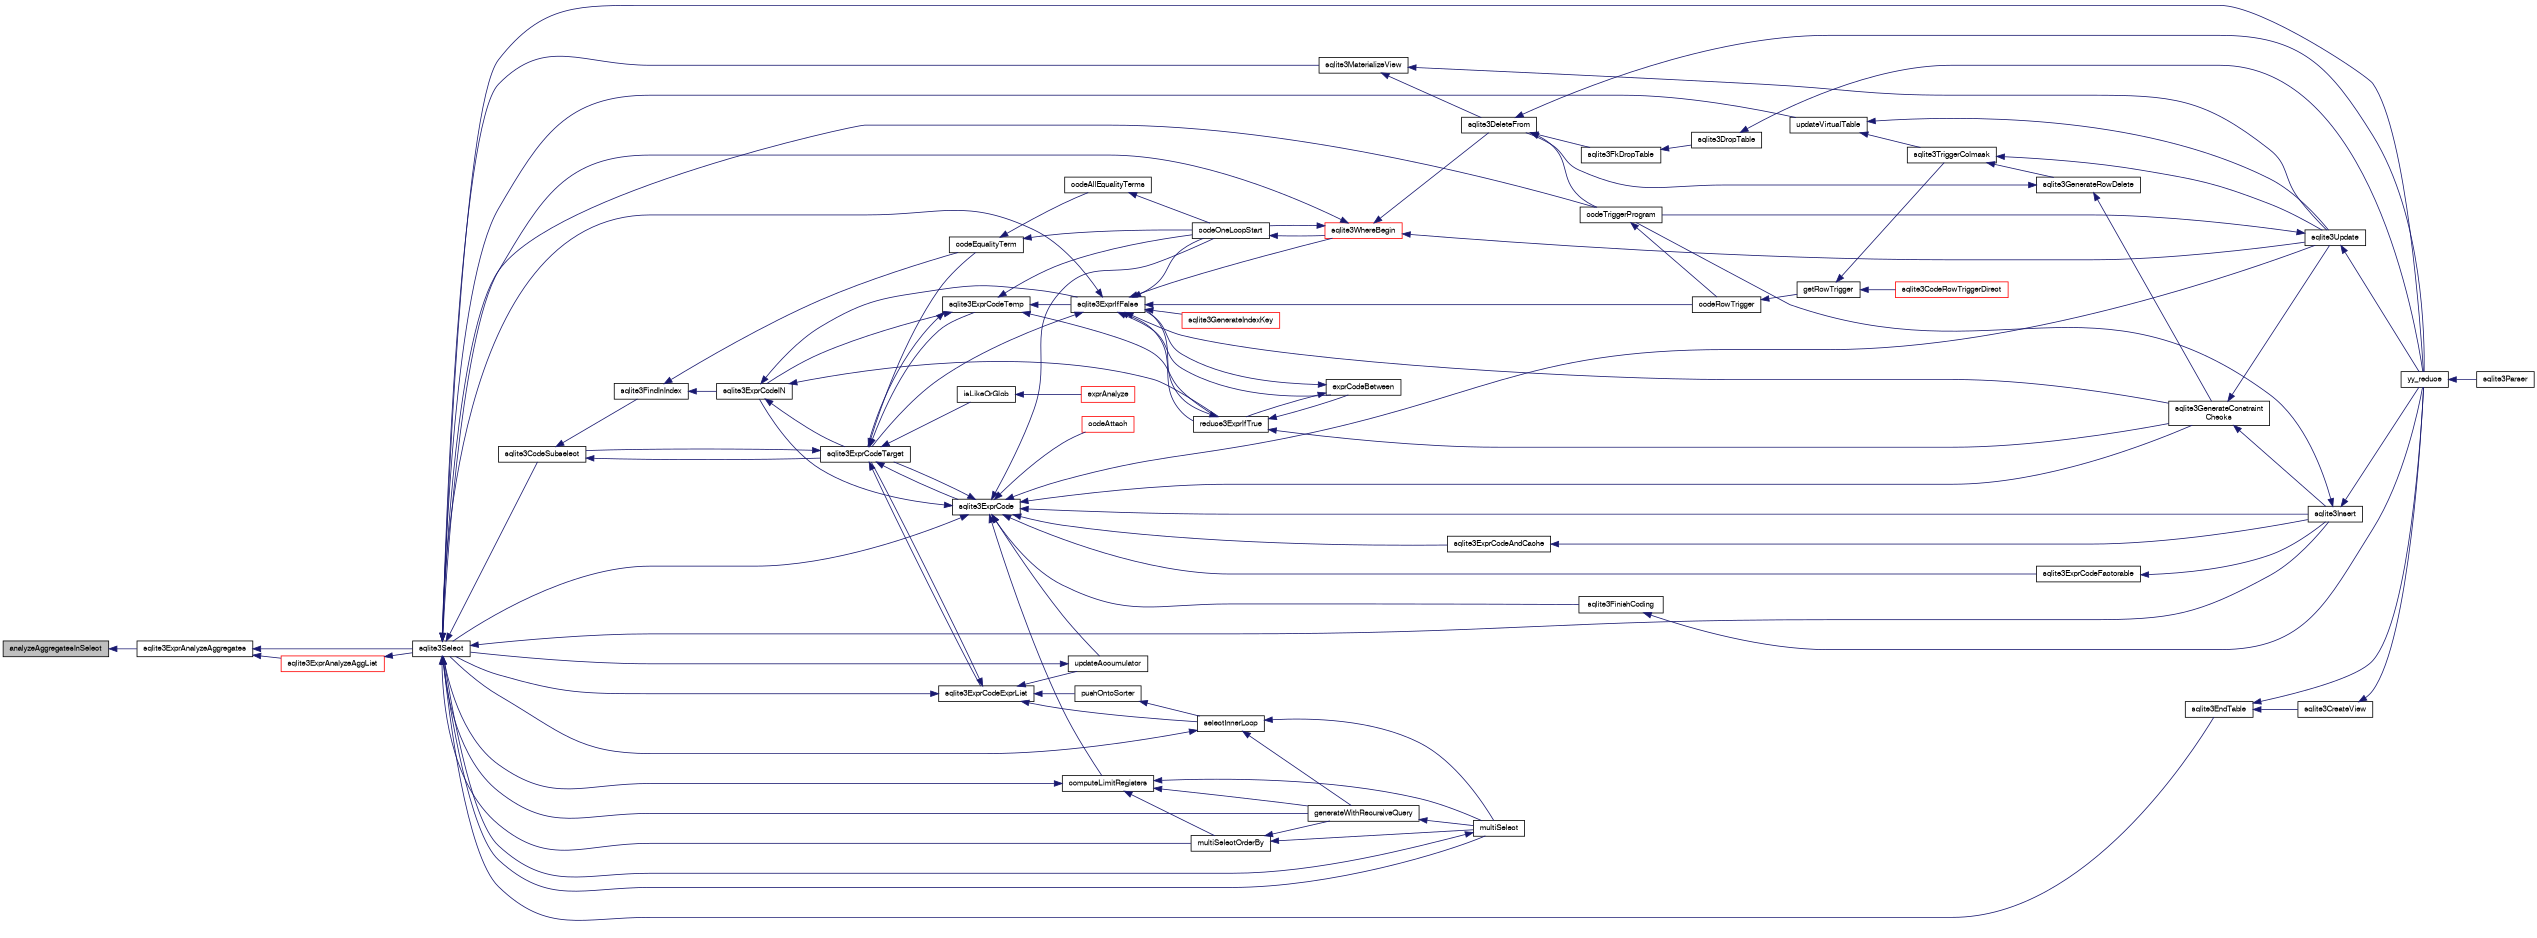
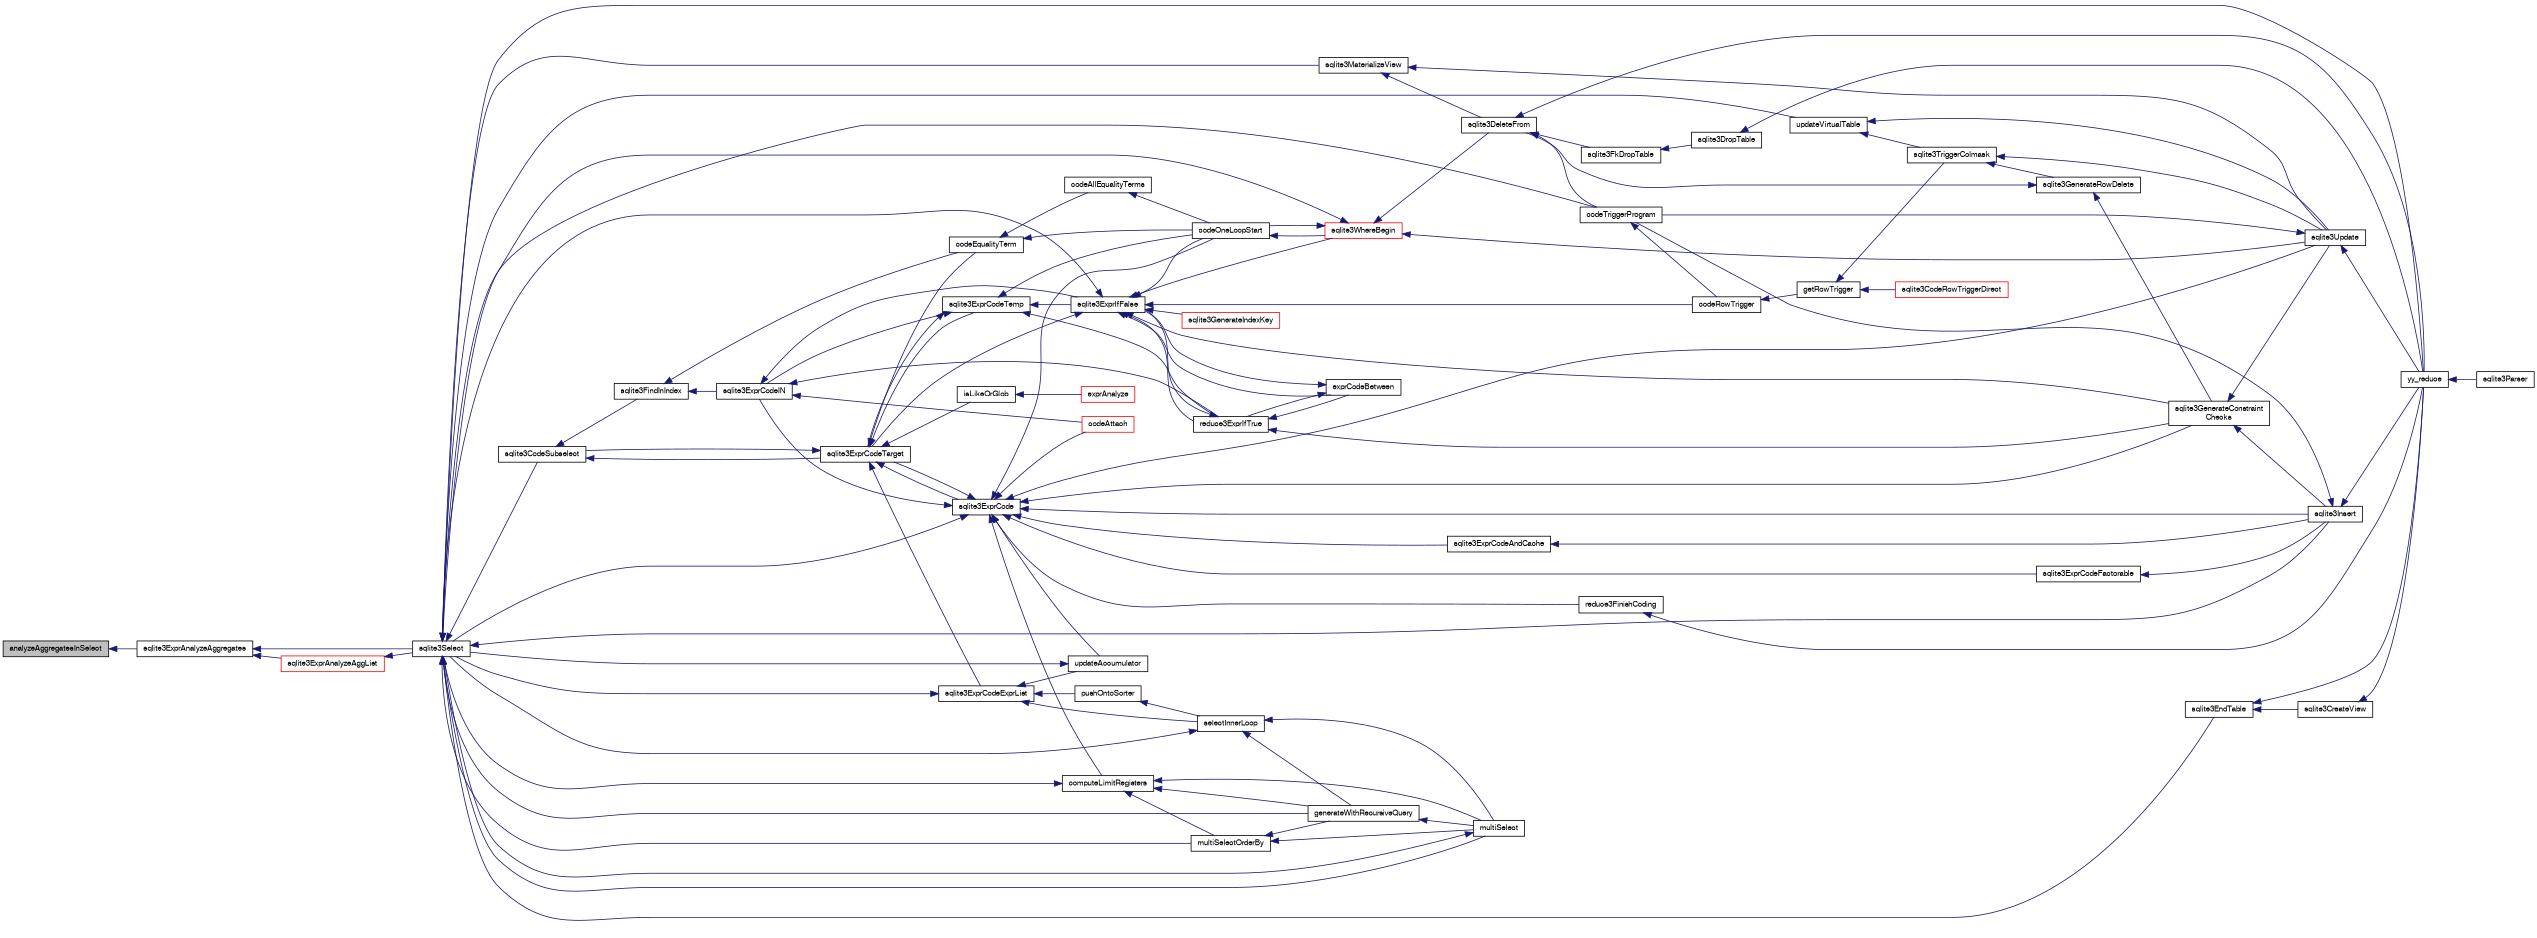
edge "sqlite3ExprCodeTarget" -> "sqlite3ExprCodeIN": now "codeAttach" -> "sqlite3ExprCodeIN"
edge "sqlite3ExprCodeTarget" -> "sqlite3ExprCodeExprList": removed
node "sqlite3FinishCoding": label "sqlite3FinishCoding" -> "reduce3FinishCoding"
